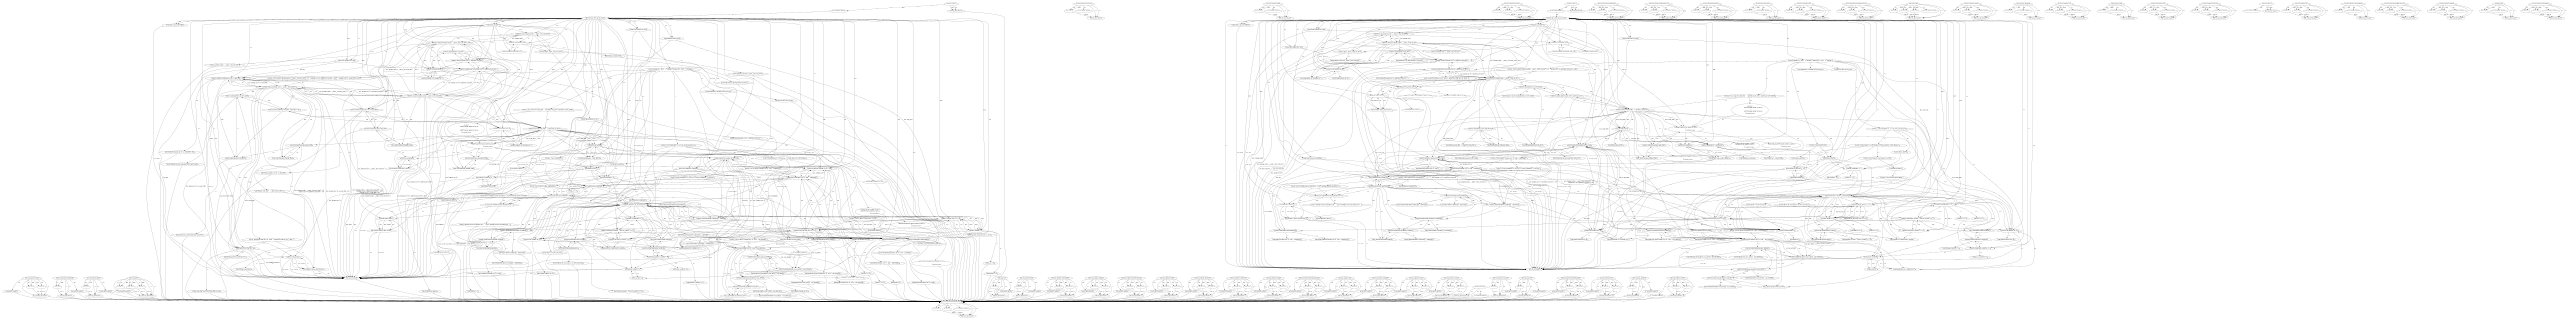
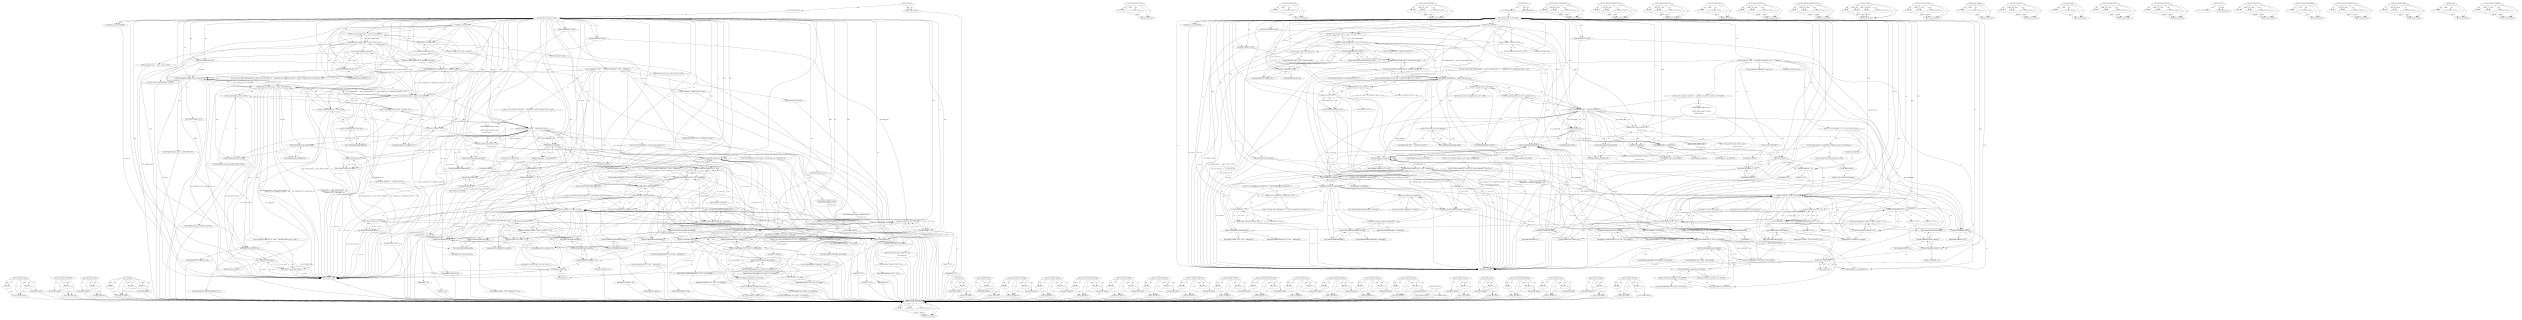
node "(IDENTIFIER,e,(unsigned char *)e + e->next_offset)": removed
